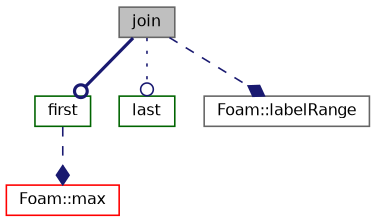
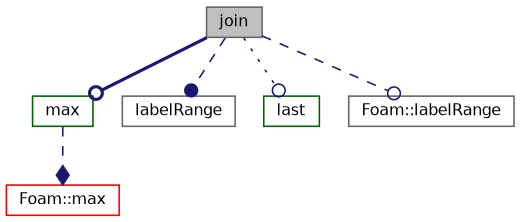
edge "join" -> "Foam::labelRange": arrowhead diamond -> odot
node "first": label "first" -> "max"
node "labelRange": added
